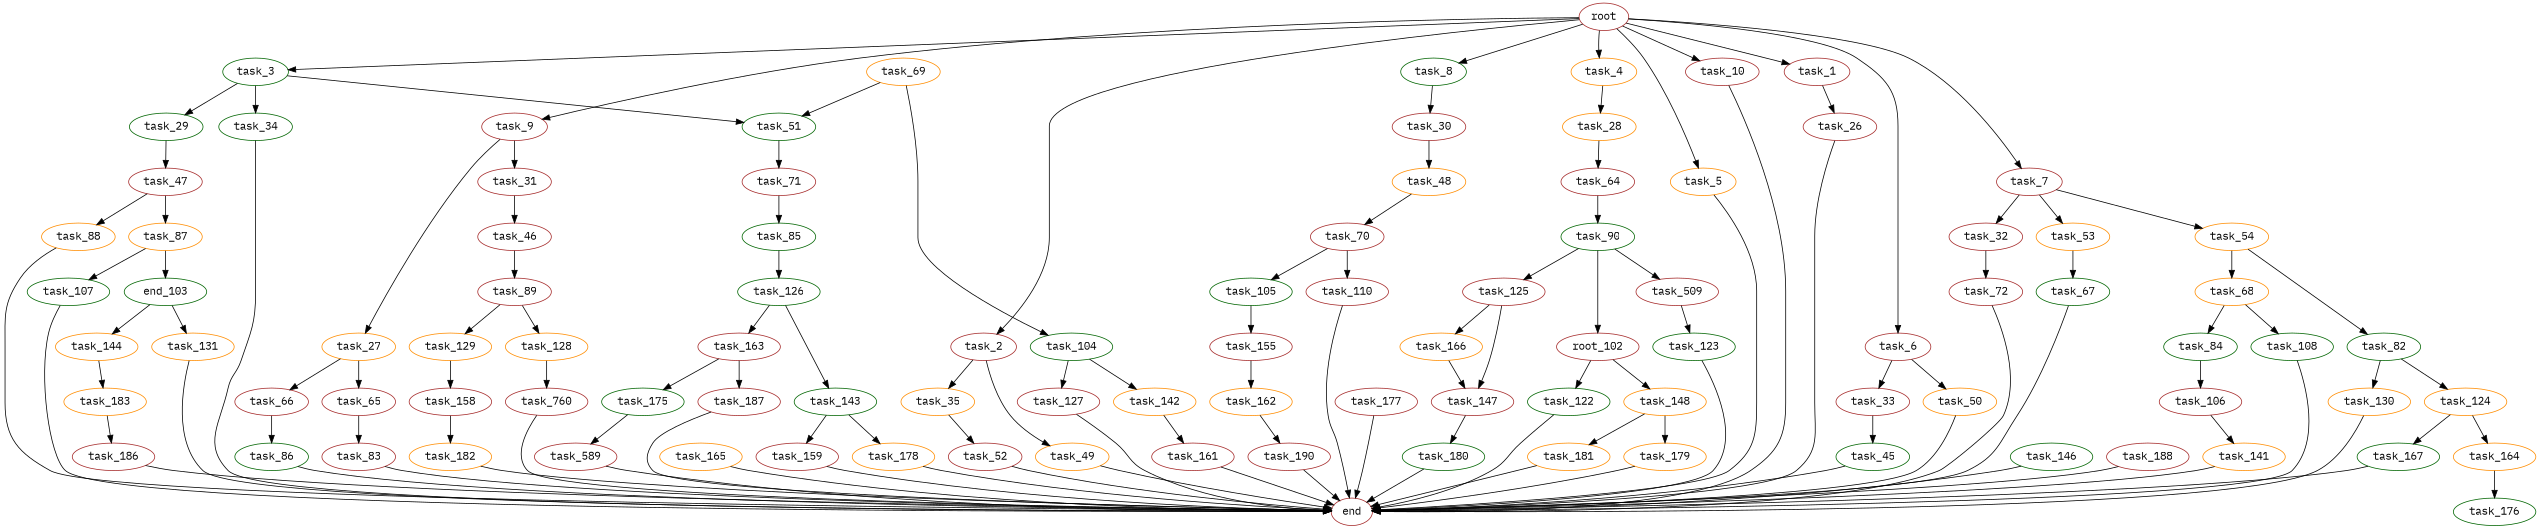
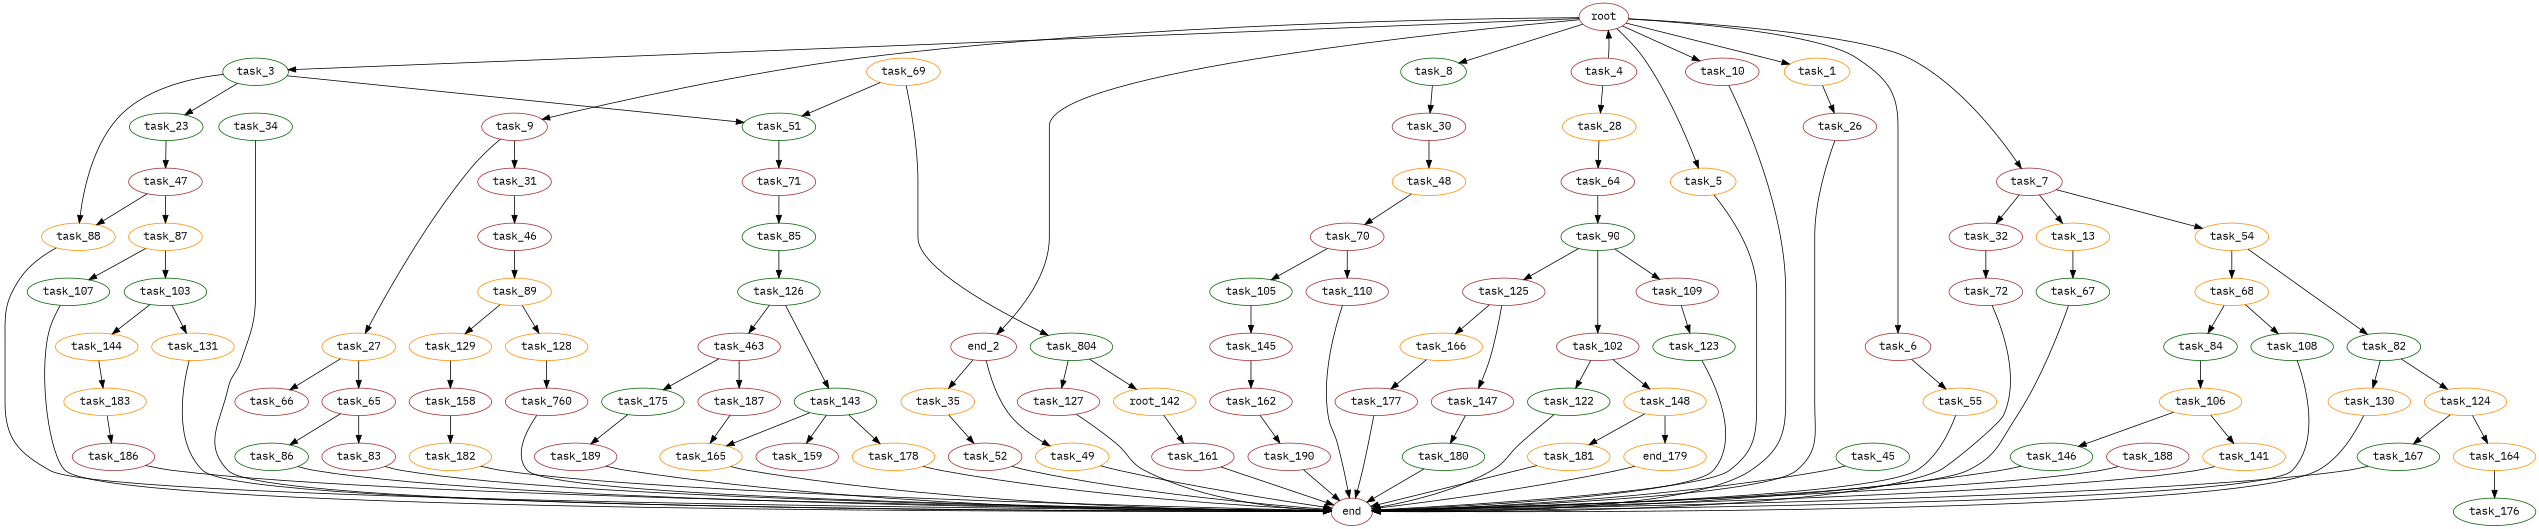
edge "root" -> "task_4": reversed
node "task_4": color darkorange -> brown
node "task_1": color brown -> darkorange
edge "task_3" -> "task_34": now "task_3" -> "task_88"
node "task_29": label "task_29" -> "task_23"
node "task_53": label "task_53" -> "task_13"
node "end_103": label "end_103" -> "task_103"
node "task_89": color brown -> darkorange
node "task_509": label "task_509" -> "task_109"
node "task_163": label "task_163" -> "task_463"
node "task_2": label "task_2" -> "end_2"
node "task_104": label "task_104" -> "task_804"
node "task_155": label "task_155" -> "task_145"
node "root_102": label "root_102" -> "task_102"
edge "task_166" -> "task_147": now "task_166" -> "task_177"
node "task_142": label "task_142" -> "root_142"
node "task_162": color darkorange -> brown
node "task_33": removed
node "task_50": label "task_50" -> "task_55"
node "task_106": color brown -> darkorange
edge "task_66" -> "task_86": now "task_65" -> "task_86"
edge "task_143" -> "task_165": added
edge "task_106" -> "task_146": added
node "task_589": label "task_589" -> "task_189"
node "task_179": label "task_179" -> "end_179"
edge "task_187" -> "end": now "task_187" -> "task_165"
edge "task_159" -> "end": removed
